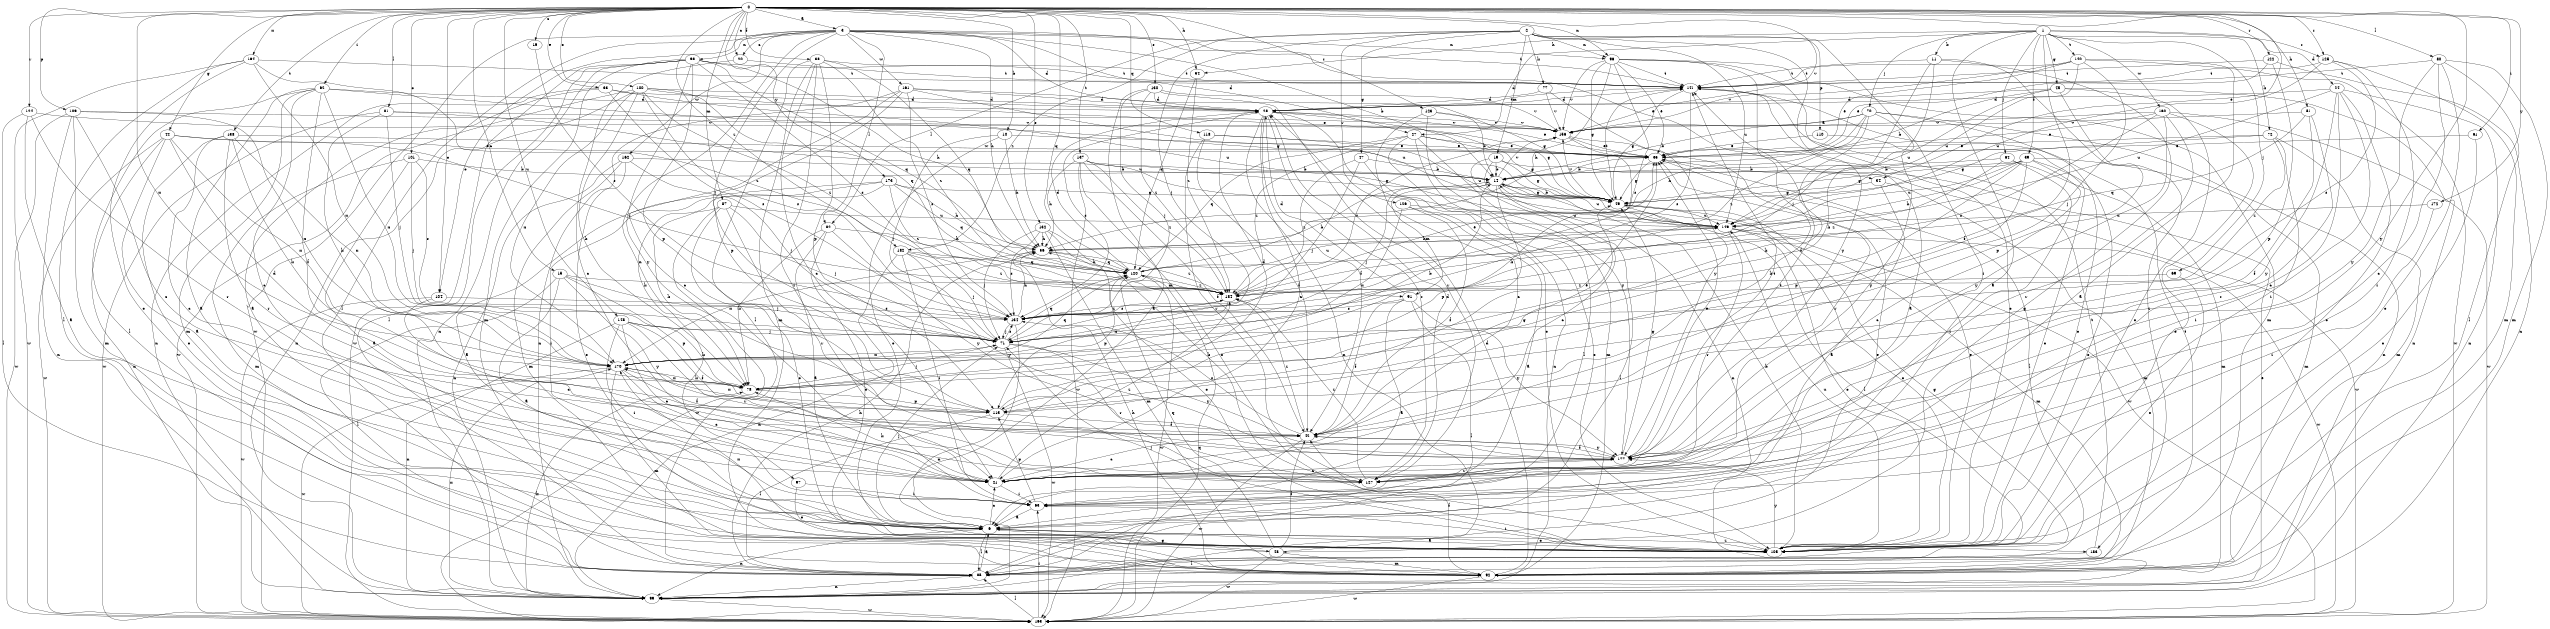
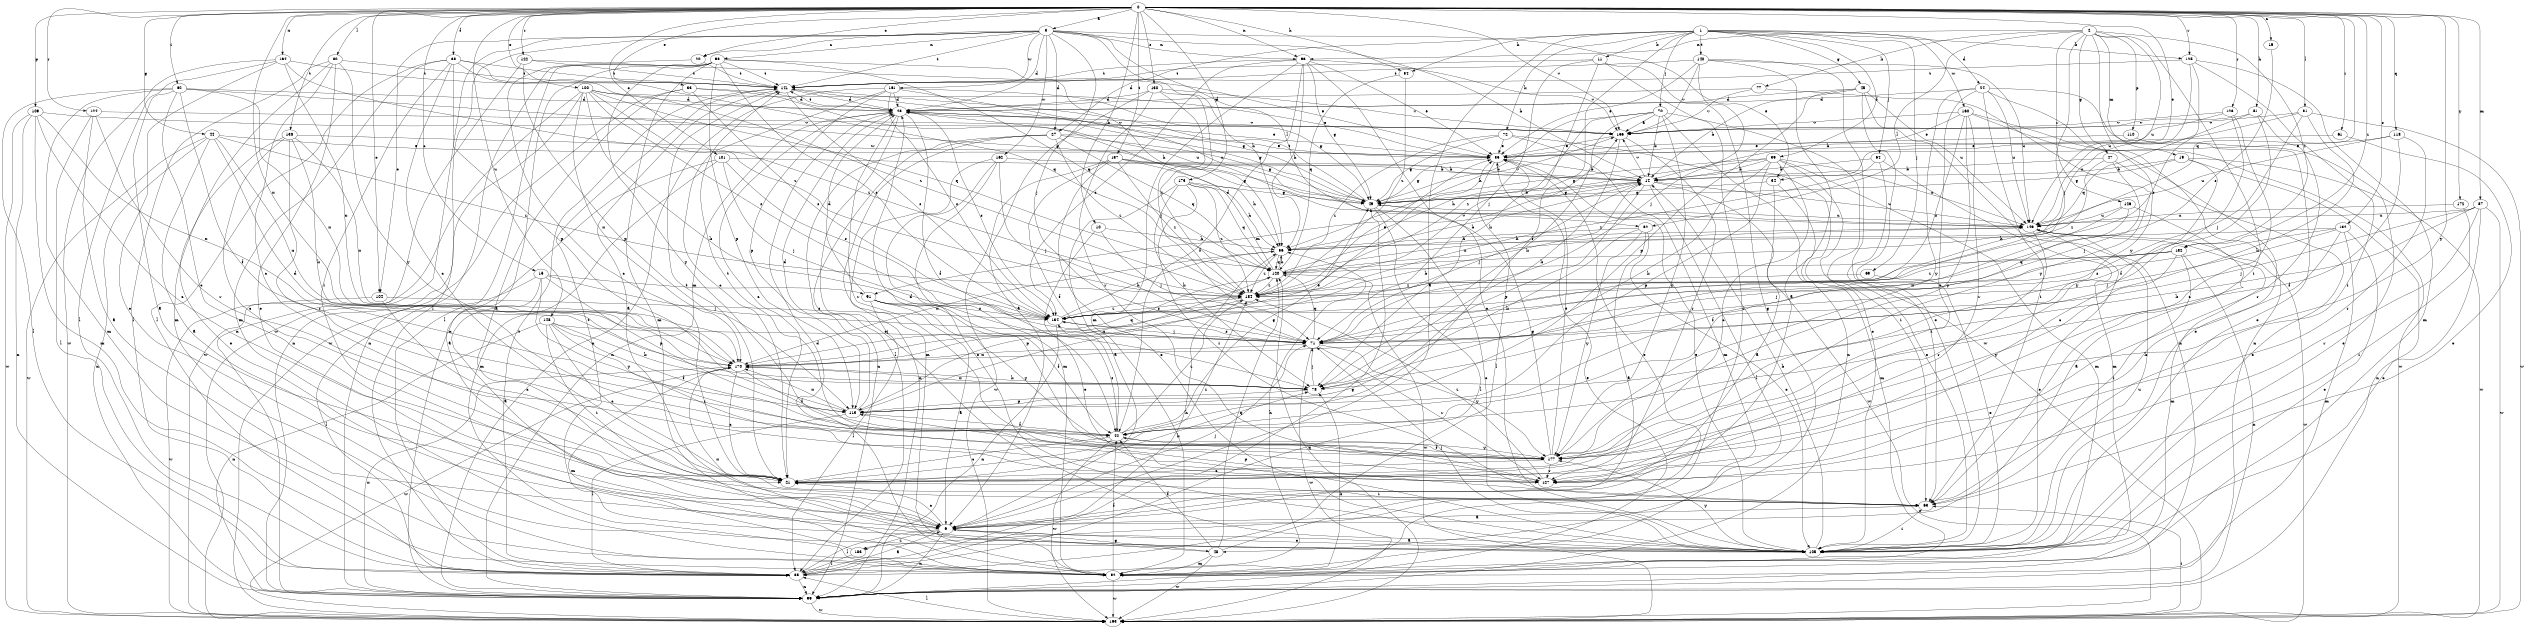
edge "1" -> "125": label "r" -> "b"
edge "10" -> "35": removed, label "e"
node "97": removed
